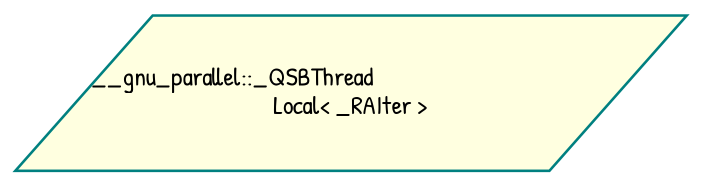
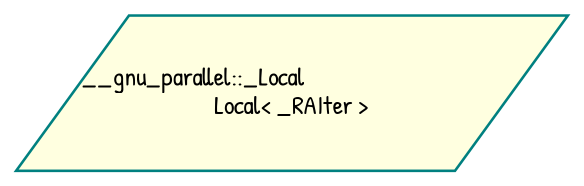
node "__gnu_parallel::_QSBThread Local< _RAIter >": label "__gnu_parallel::_QSBThread Local< _RAIter >" -> "__gnu_parallel::_Local Local< _RAIter >"
